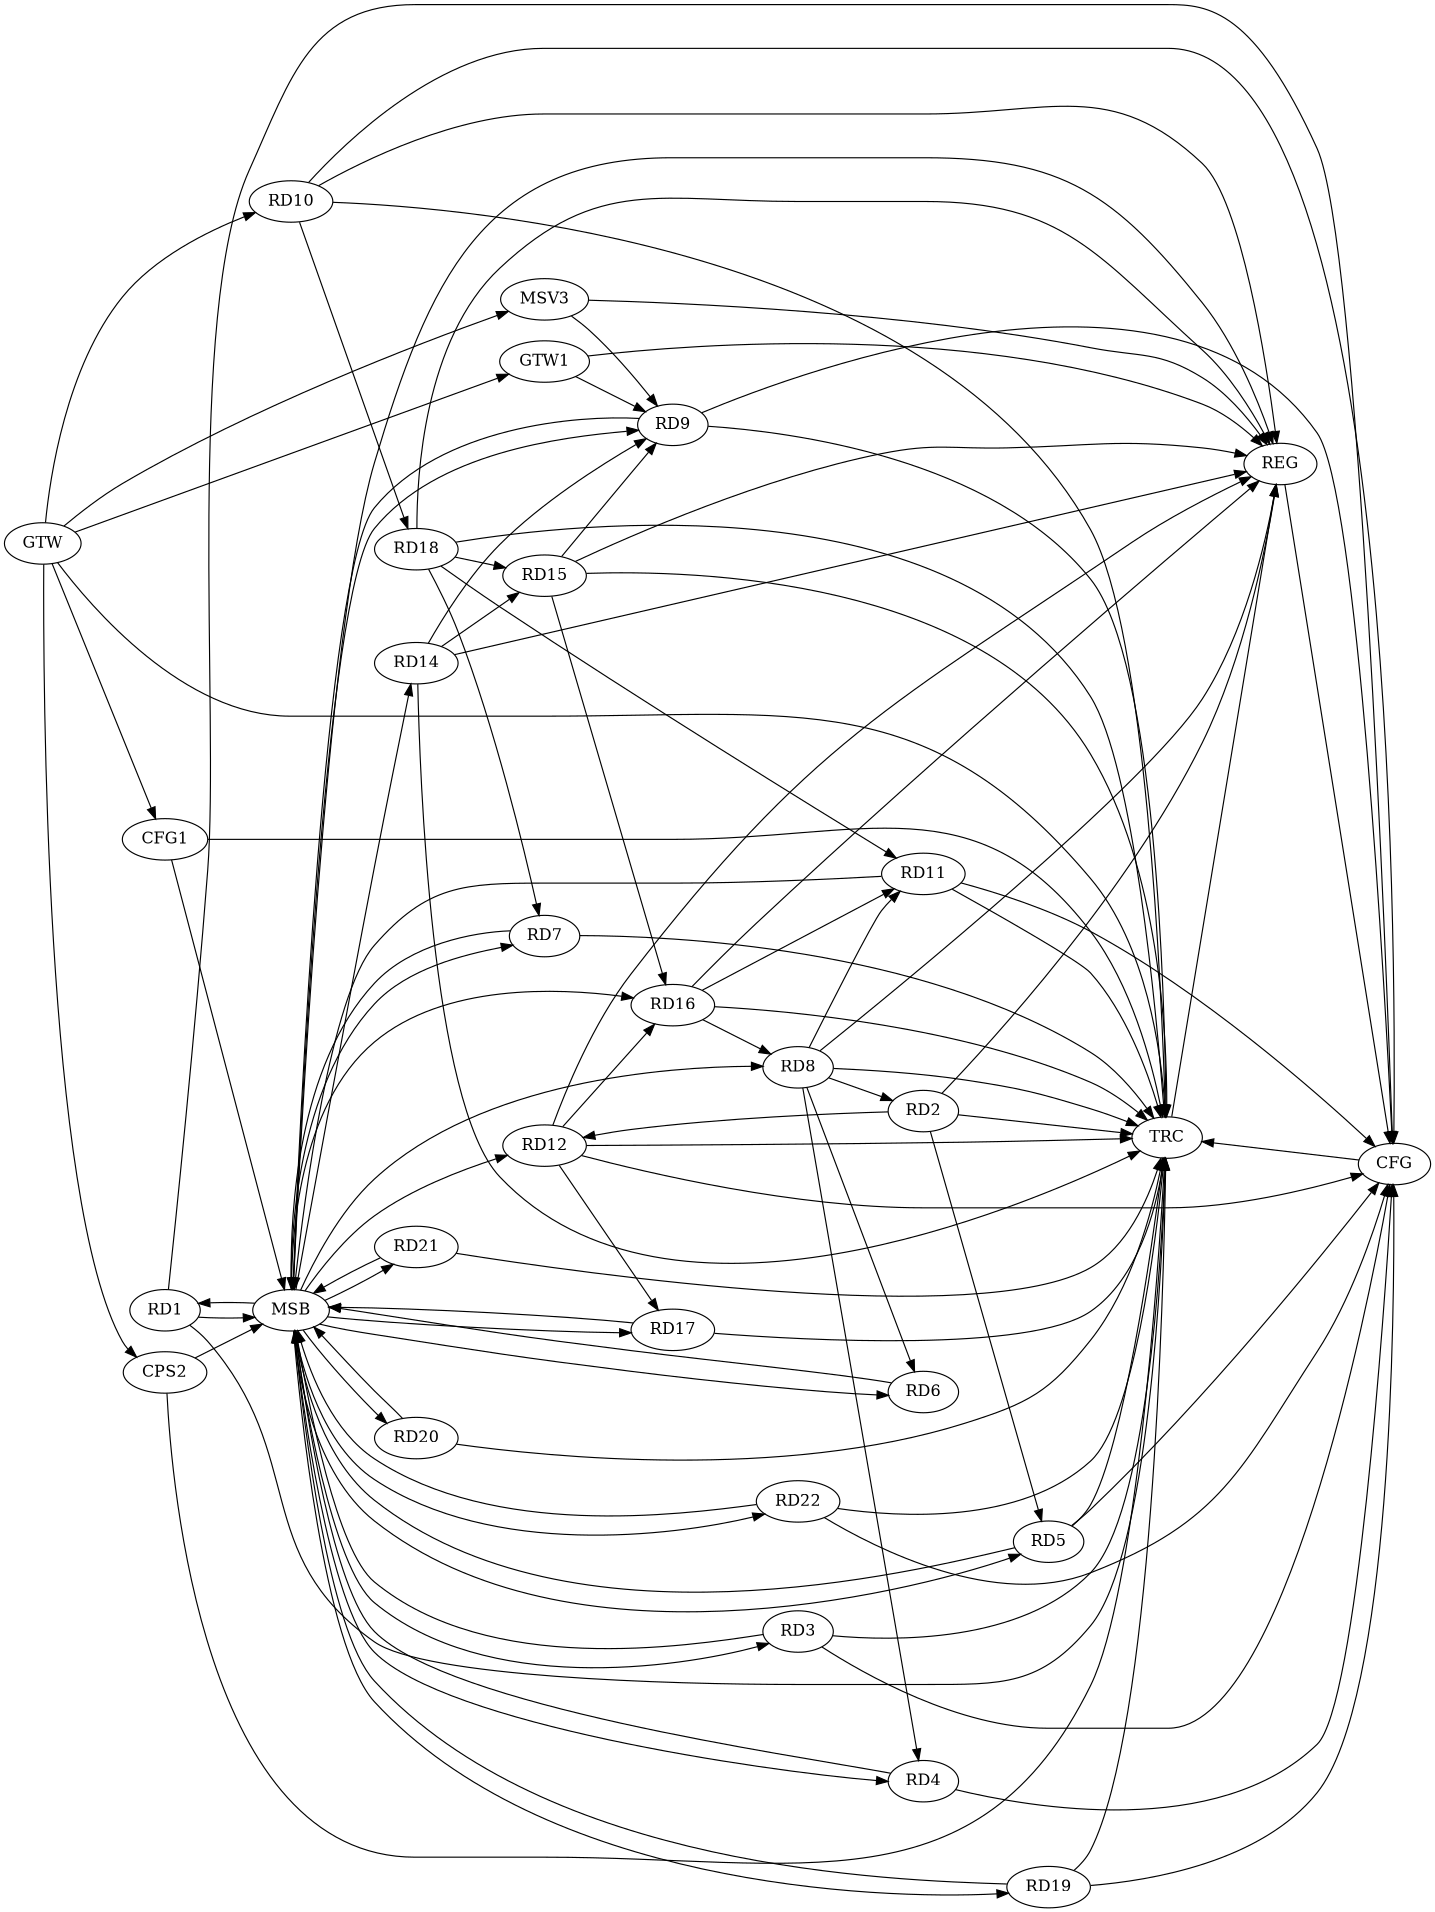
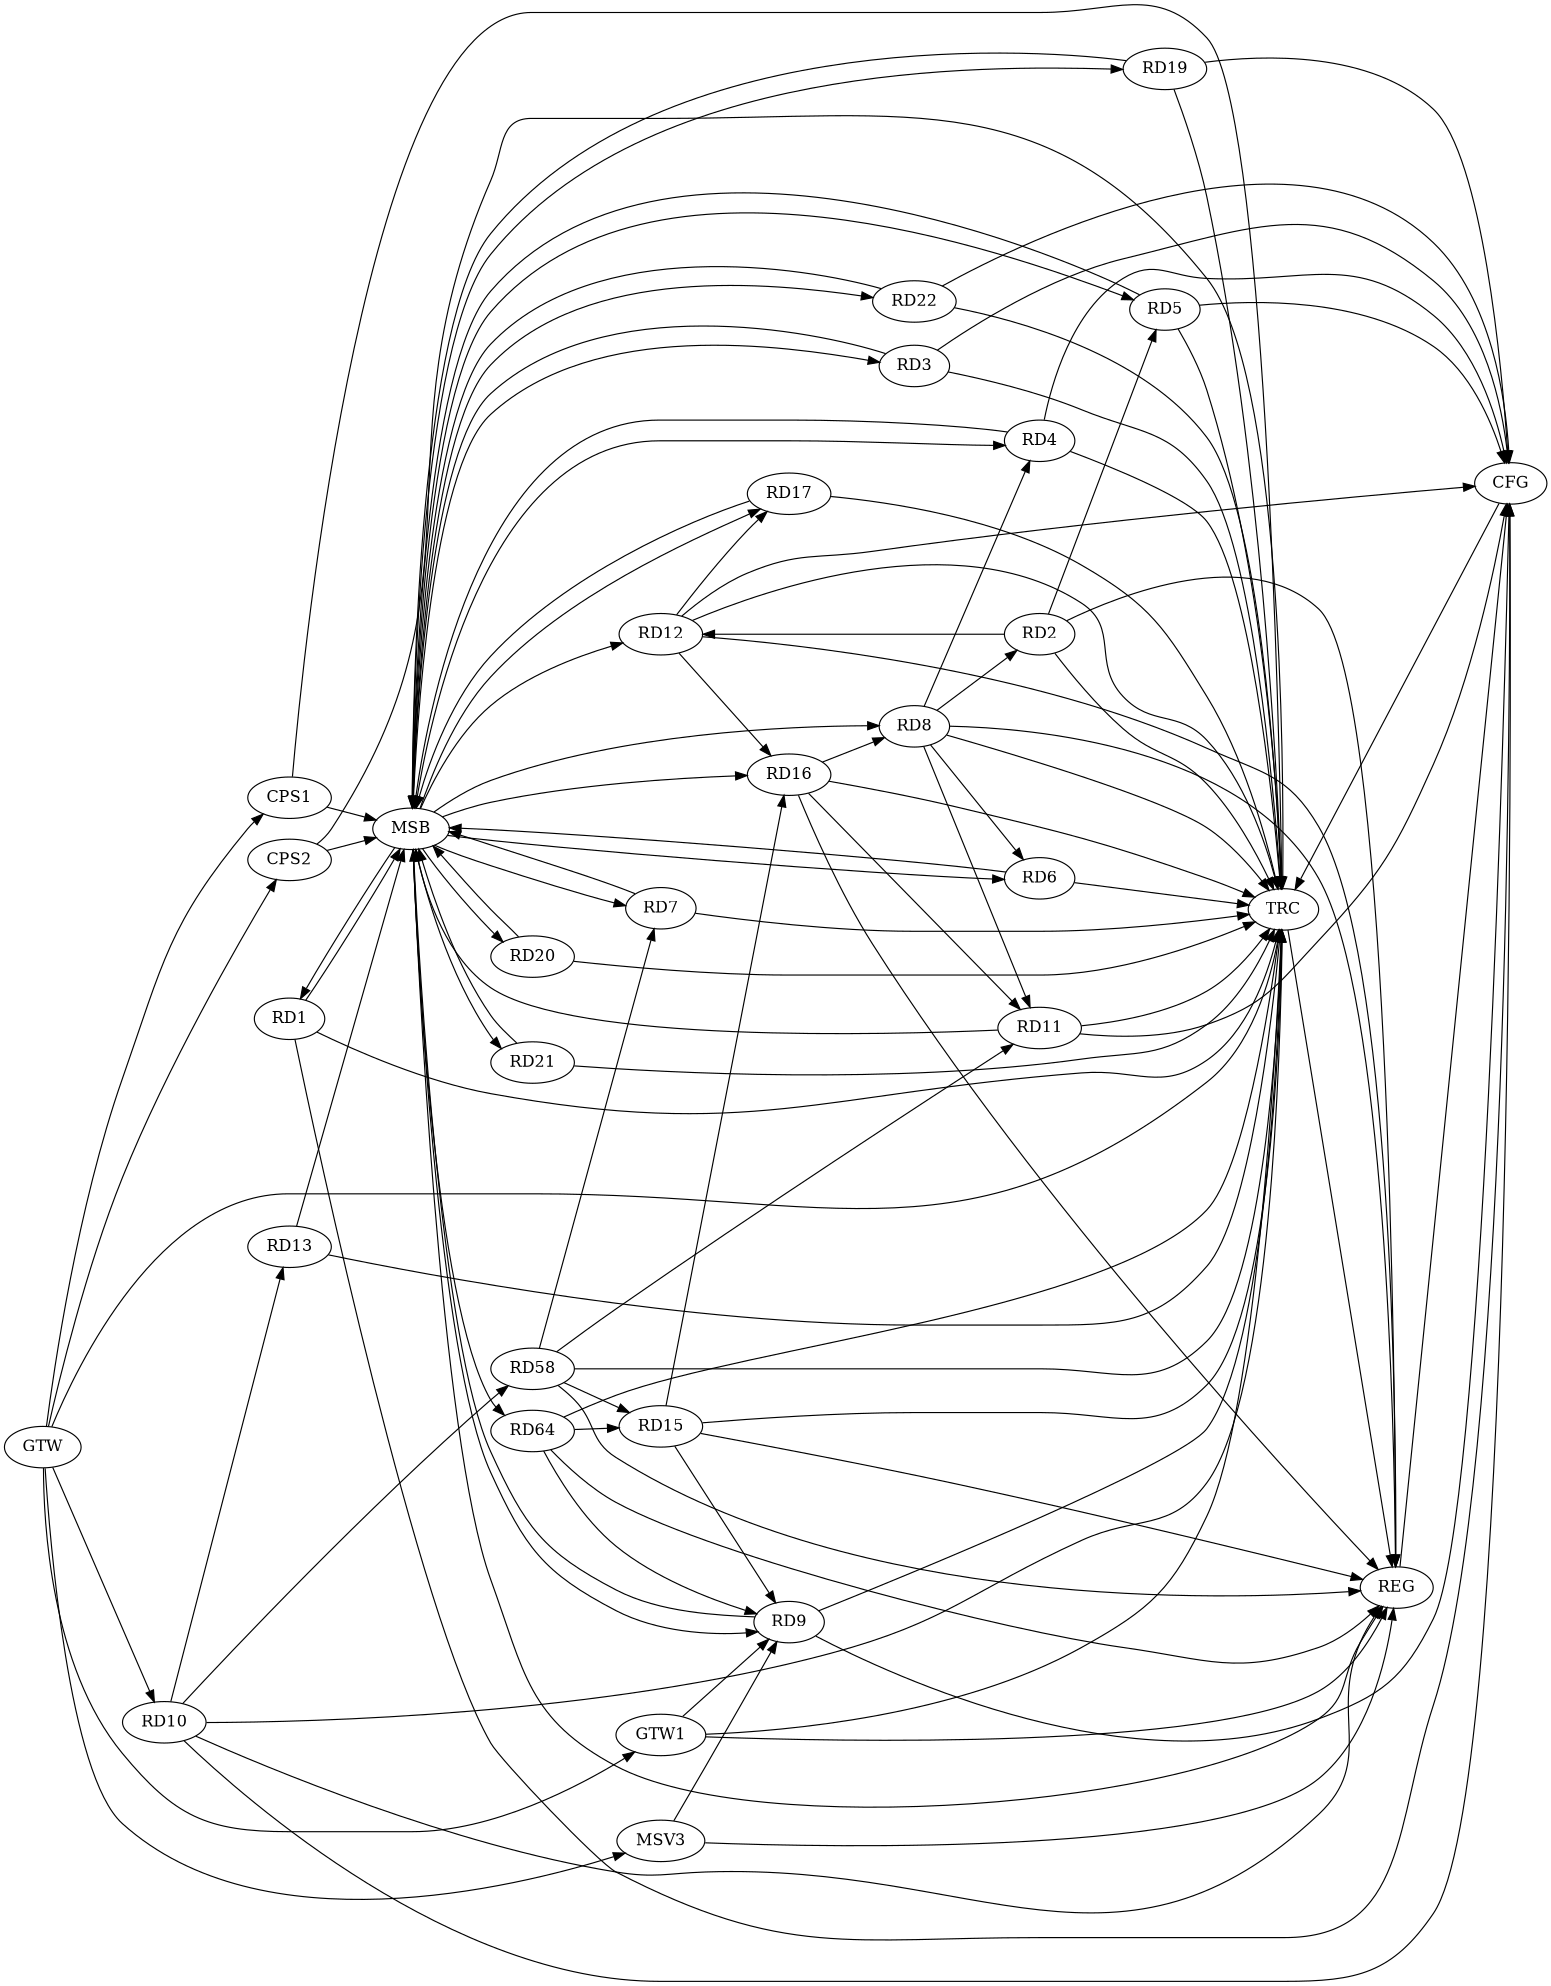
node "RD18": label "RD18" -> "RD58"
edge "RD4" -> "TRC": added
node "RD14": label "RD14" -> "RD64"
node "CFG1": label "CFG1" -> "CPS1"
edge "RD6" -> "TRC": added
node "RD13": added
edge "GTW1" -> "TRC": added
